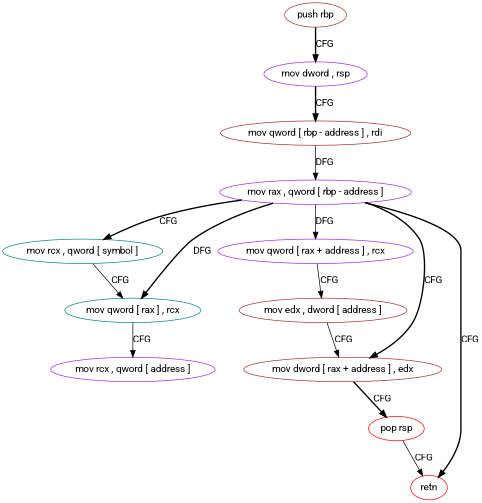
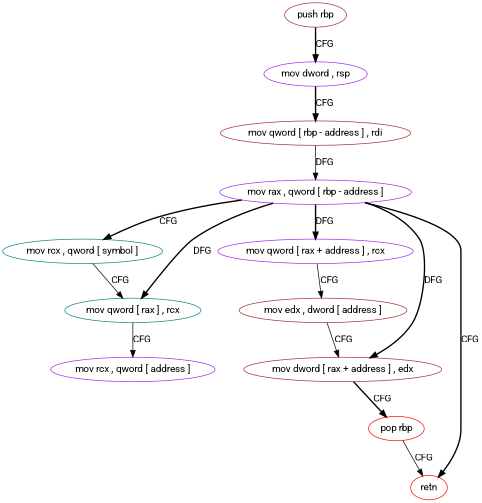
edge "mov rax , qword [ rbp - address ]" -> "mov qword [ rax + address ] , rcx": style solid -> bold
edge "mov rax , qword [ rbp - address ]" -> "mov dword [ rax + address ] , edx": label "CFG" -> "DFG"
node "pop rsp": label "pop rsp" -> "pop rbp"
